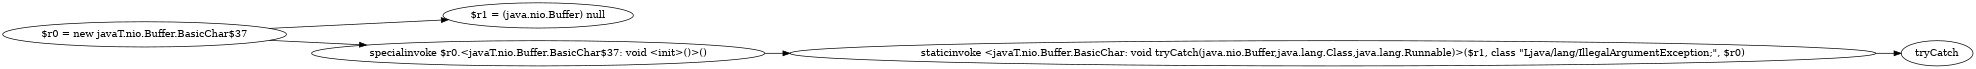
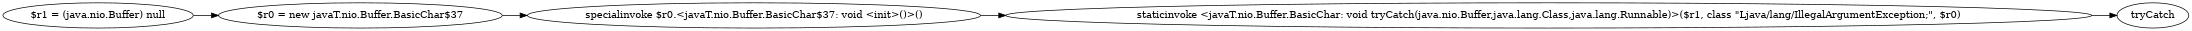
edge "$r0 = new javaT.nio.Buffer.BasicChar$37" -> "$r1 = (java.nio.Buffer) null": reversed
